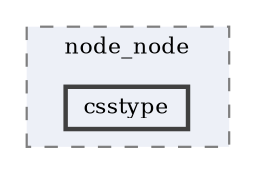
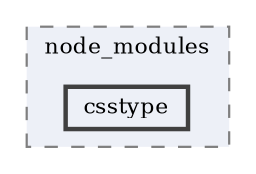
cluster "node_node": label "node_node" -> "node_modules"
